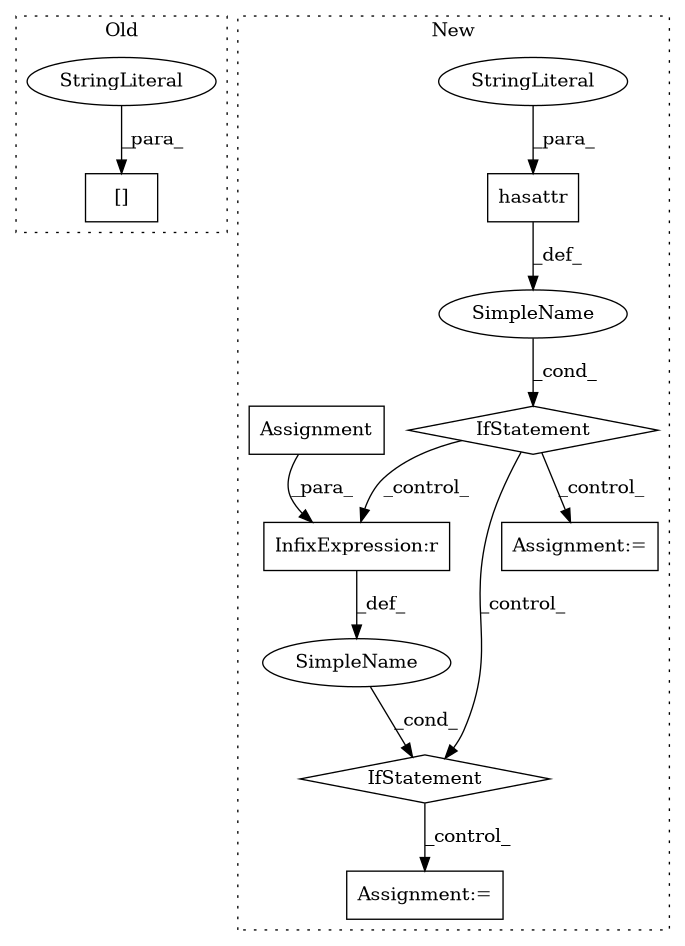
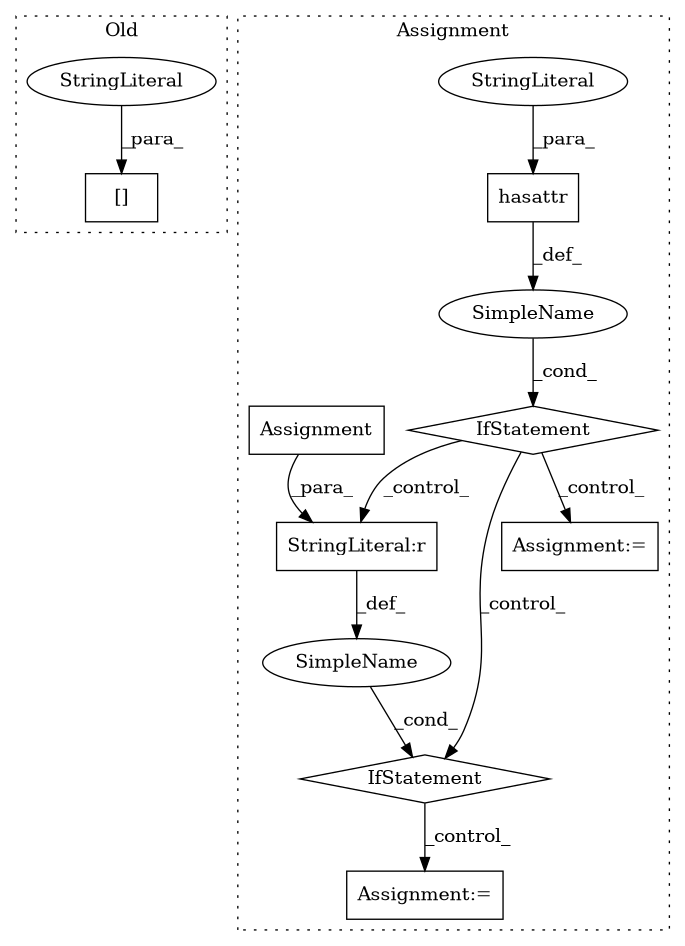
cluster "New": label "New" -> "Assignment"
node "InfixExpression:r": label "InfixExpression:r" -> "StringLiteral:r"
